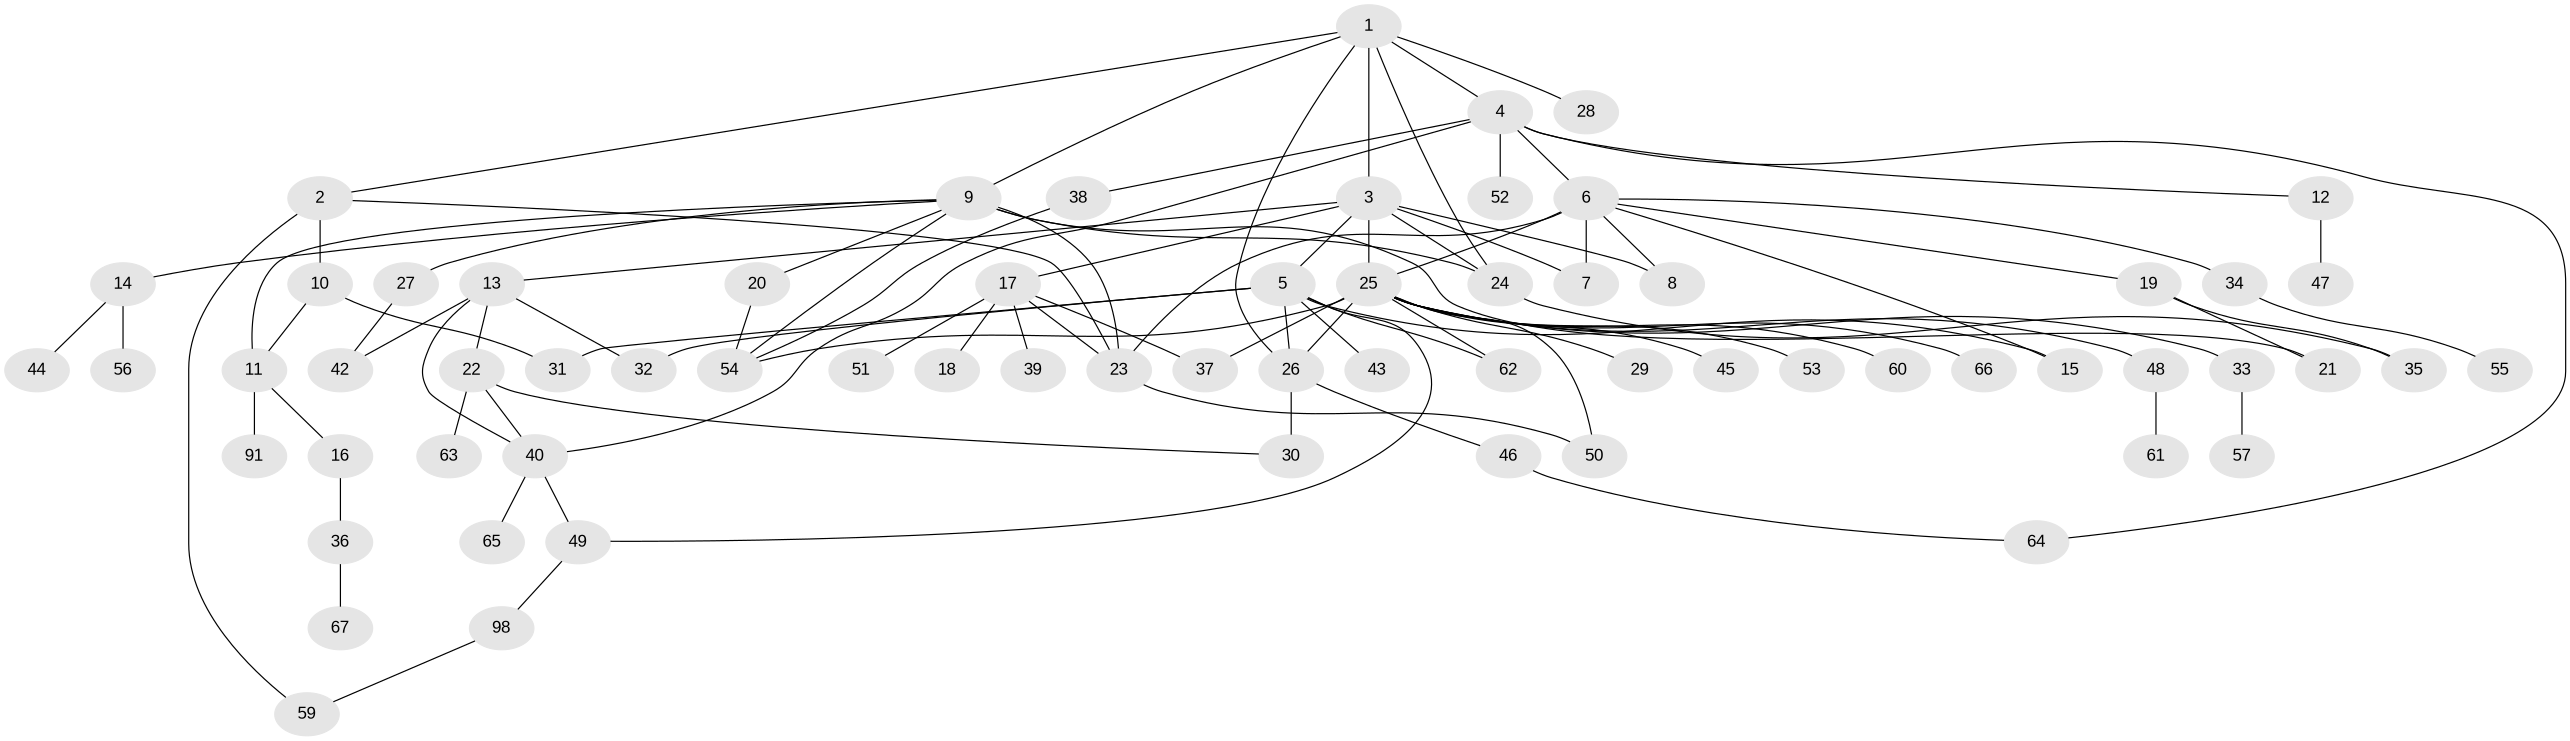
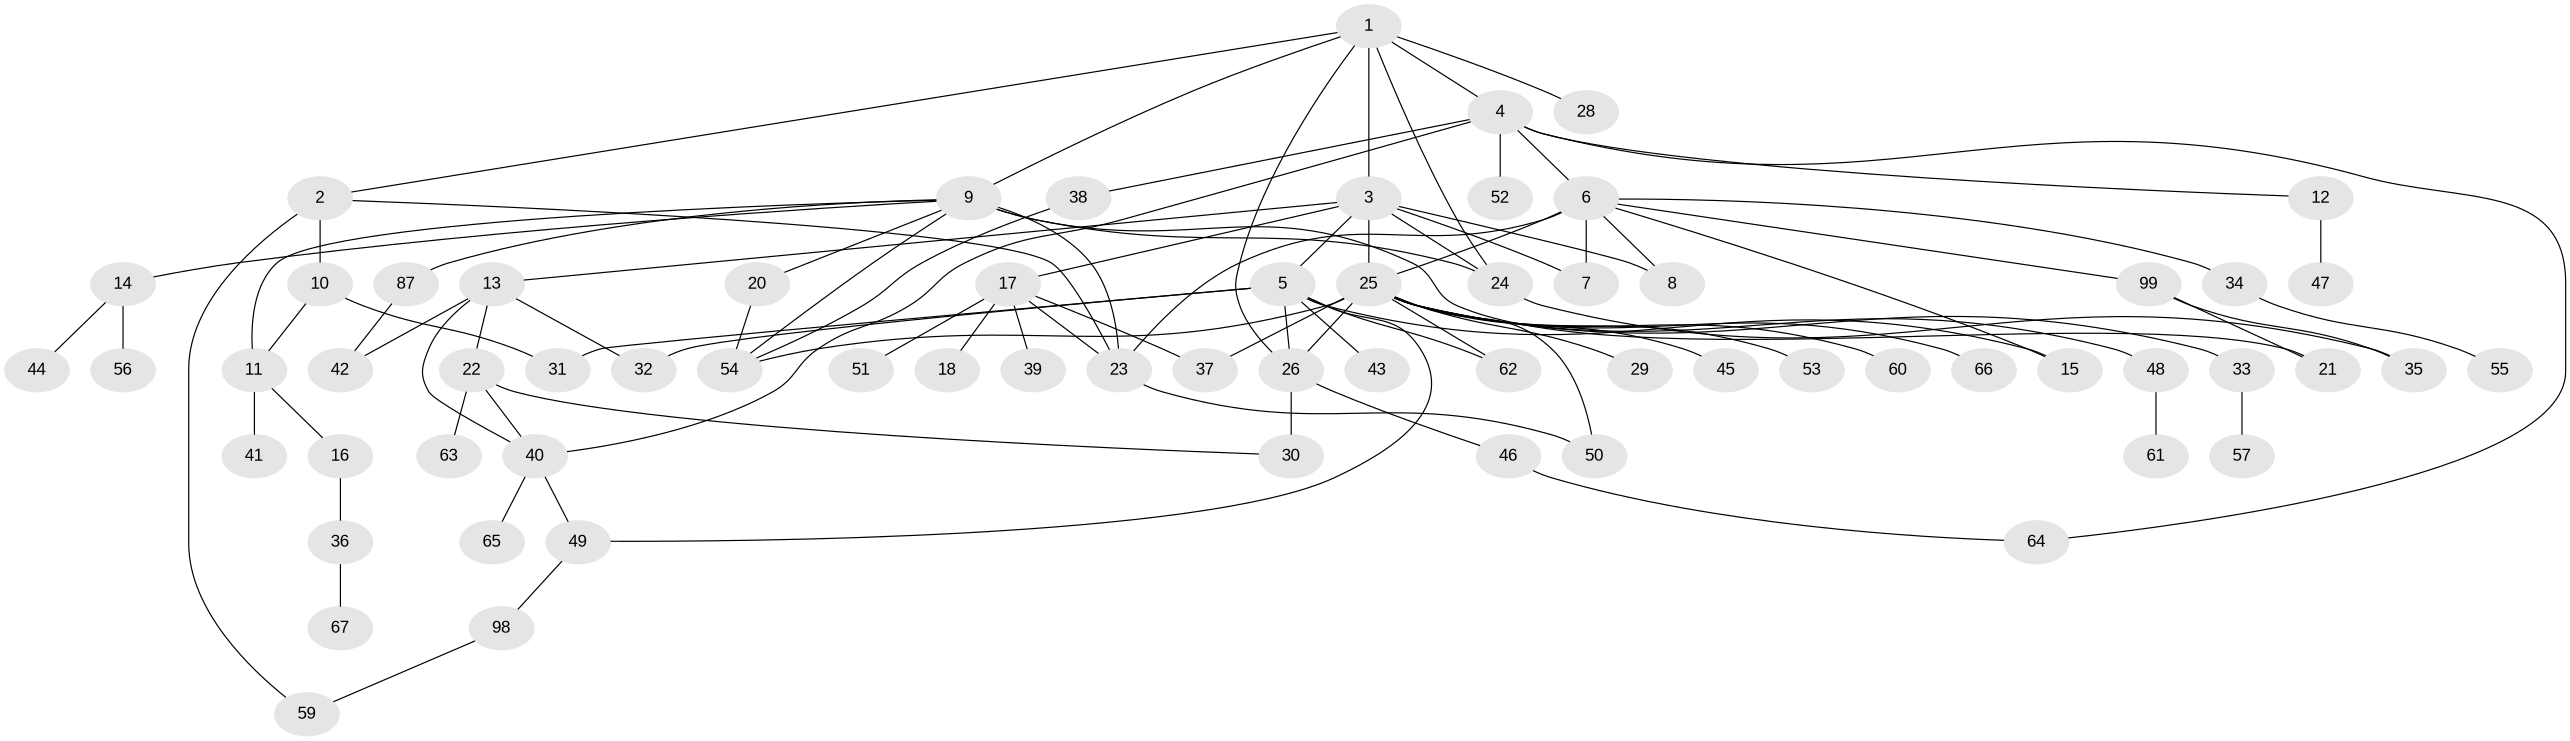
node "27": label "27" -> "87"
node "19": label "19" -> "99"
node "91": label "91" -> "41"
